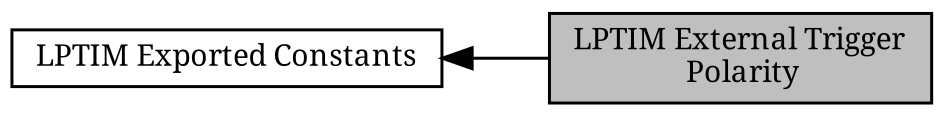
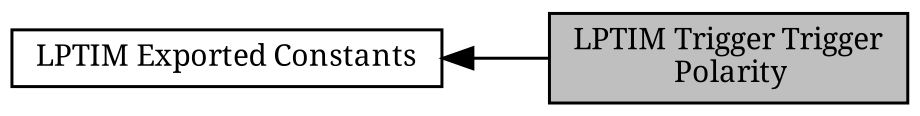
node "LPTIM External Trigger Polarity": label "LPTIM External Trigger Polarity" -> "LPTIM Trigger Trigger Polarity"
